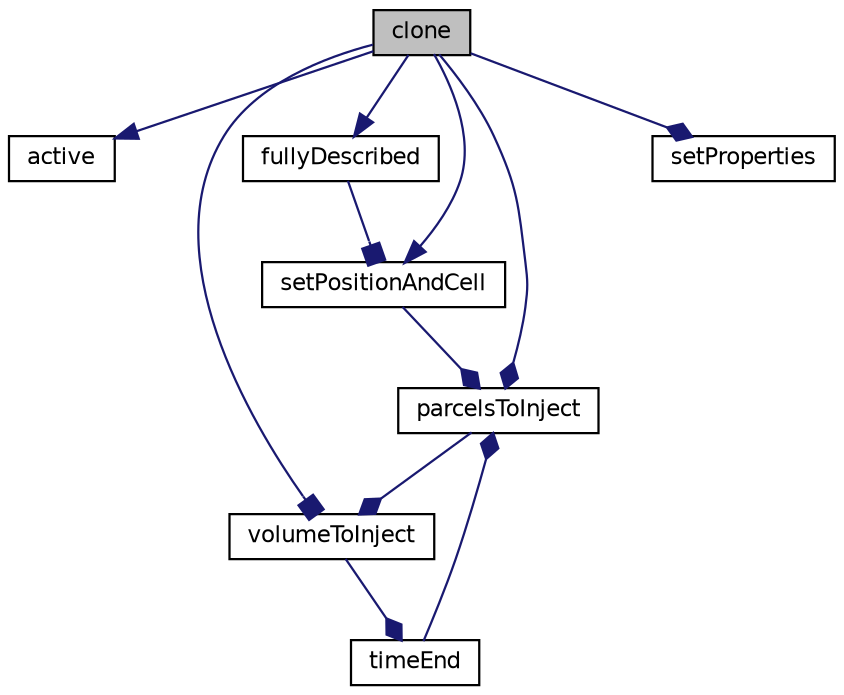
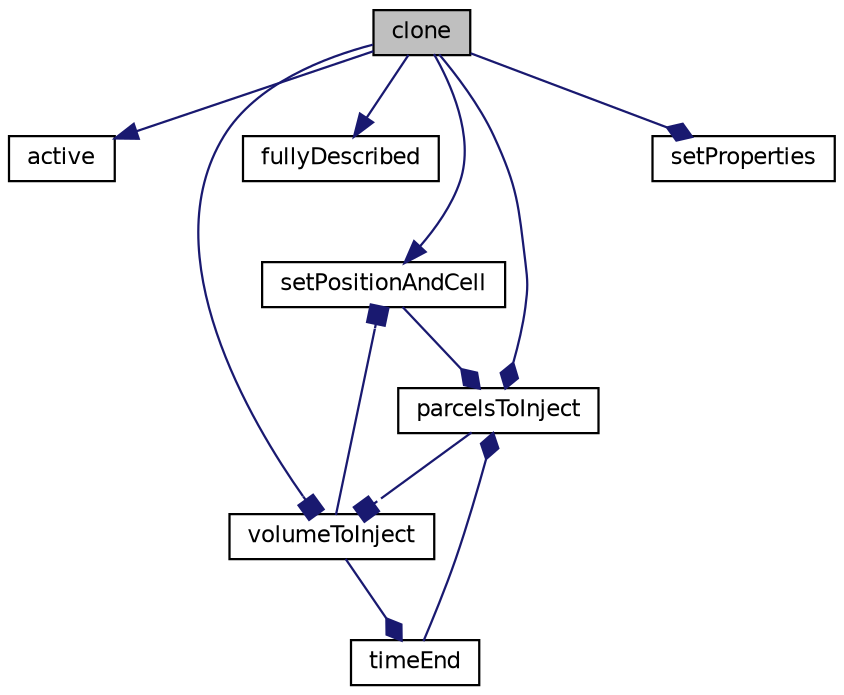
edge "fullyDescribed" -> "setPositionAndCell": now "volumeToInject" -> "setPositionAndCell"
edge "parcelsToInject" -> "volumeToInject": arrowhead diamond -> box
